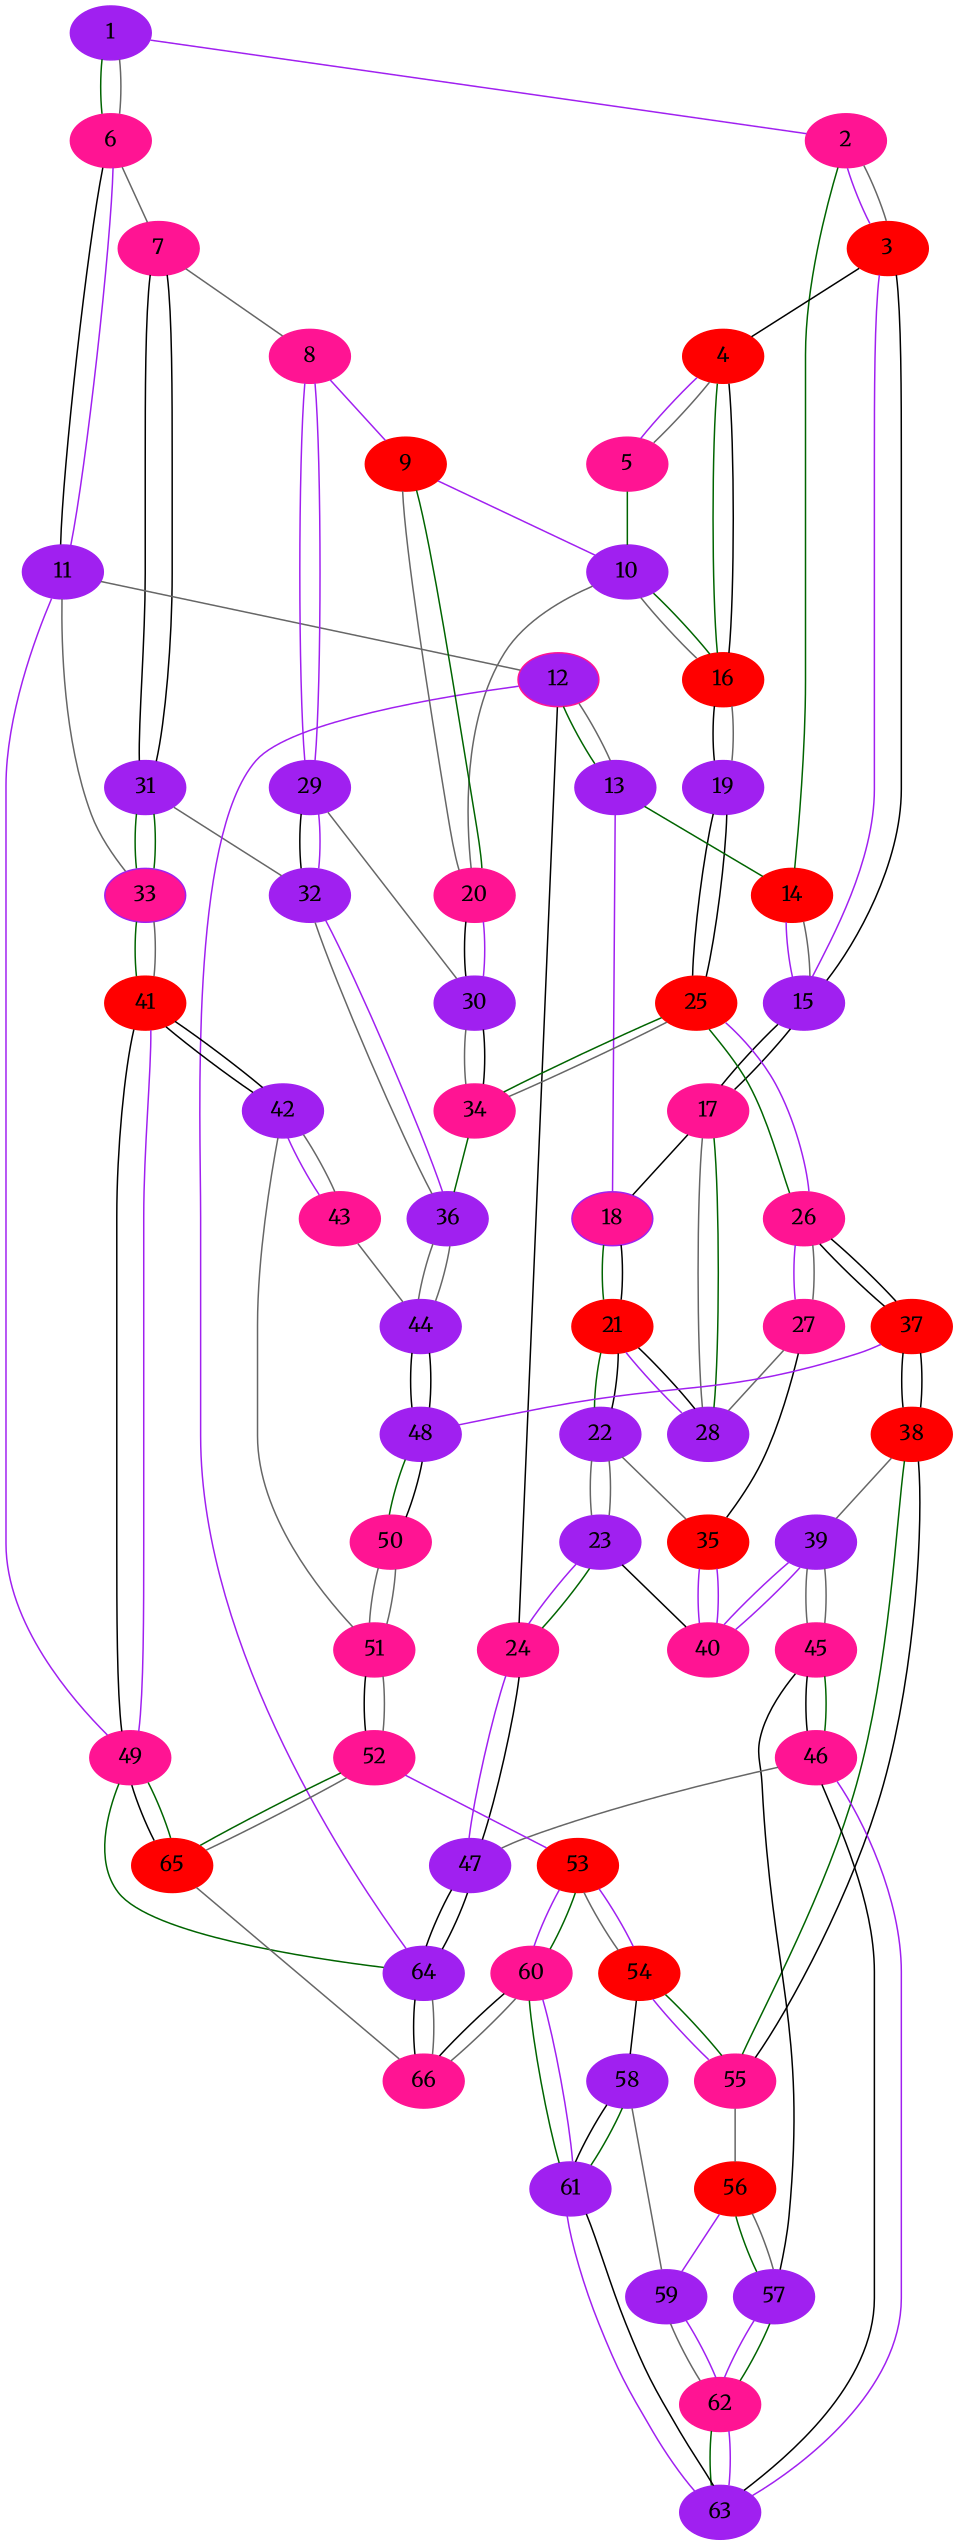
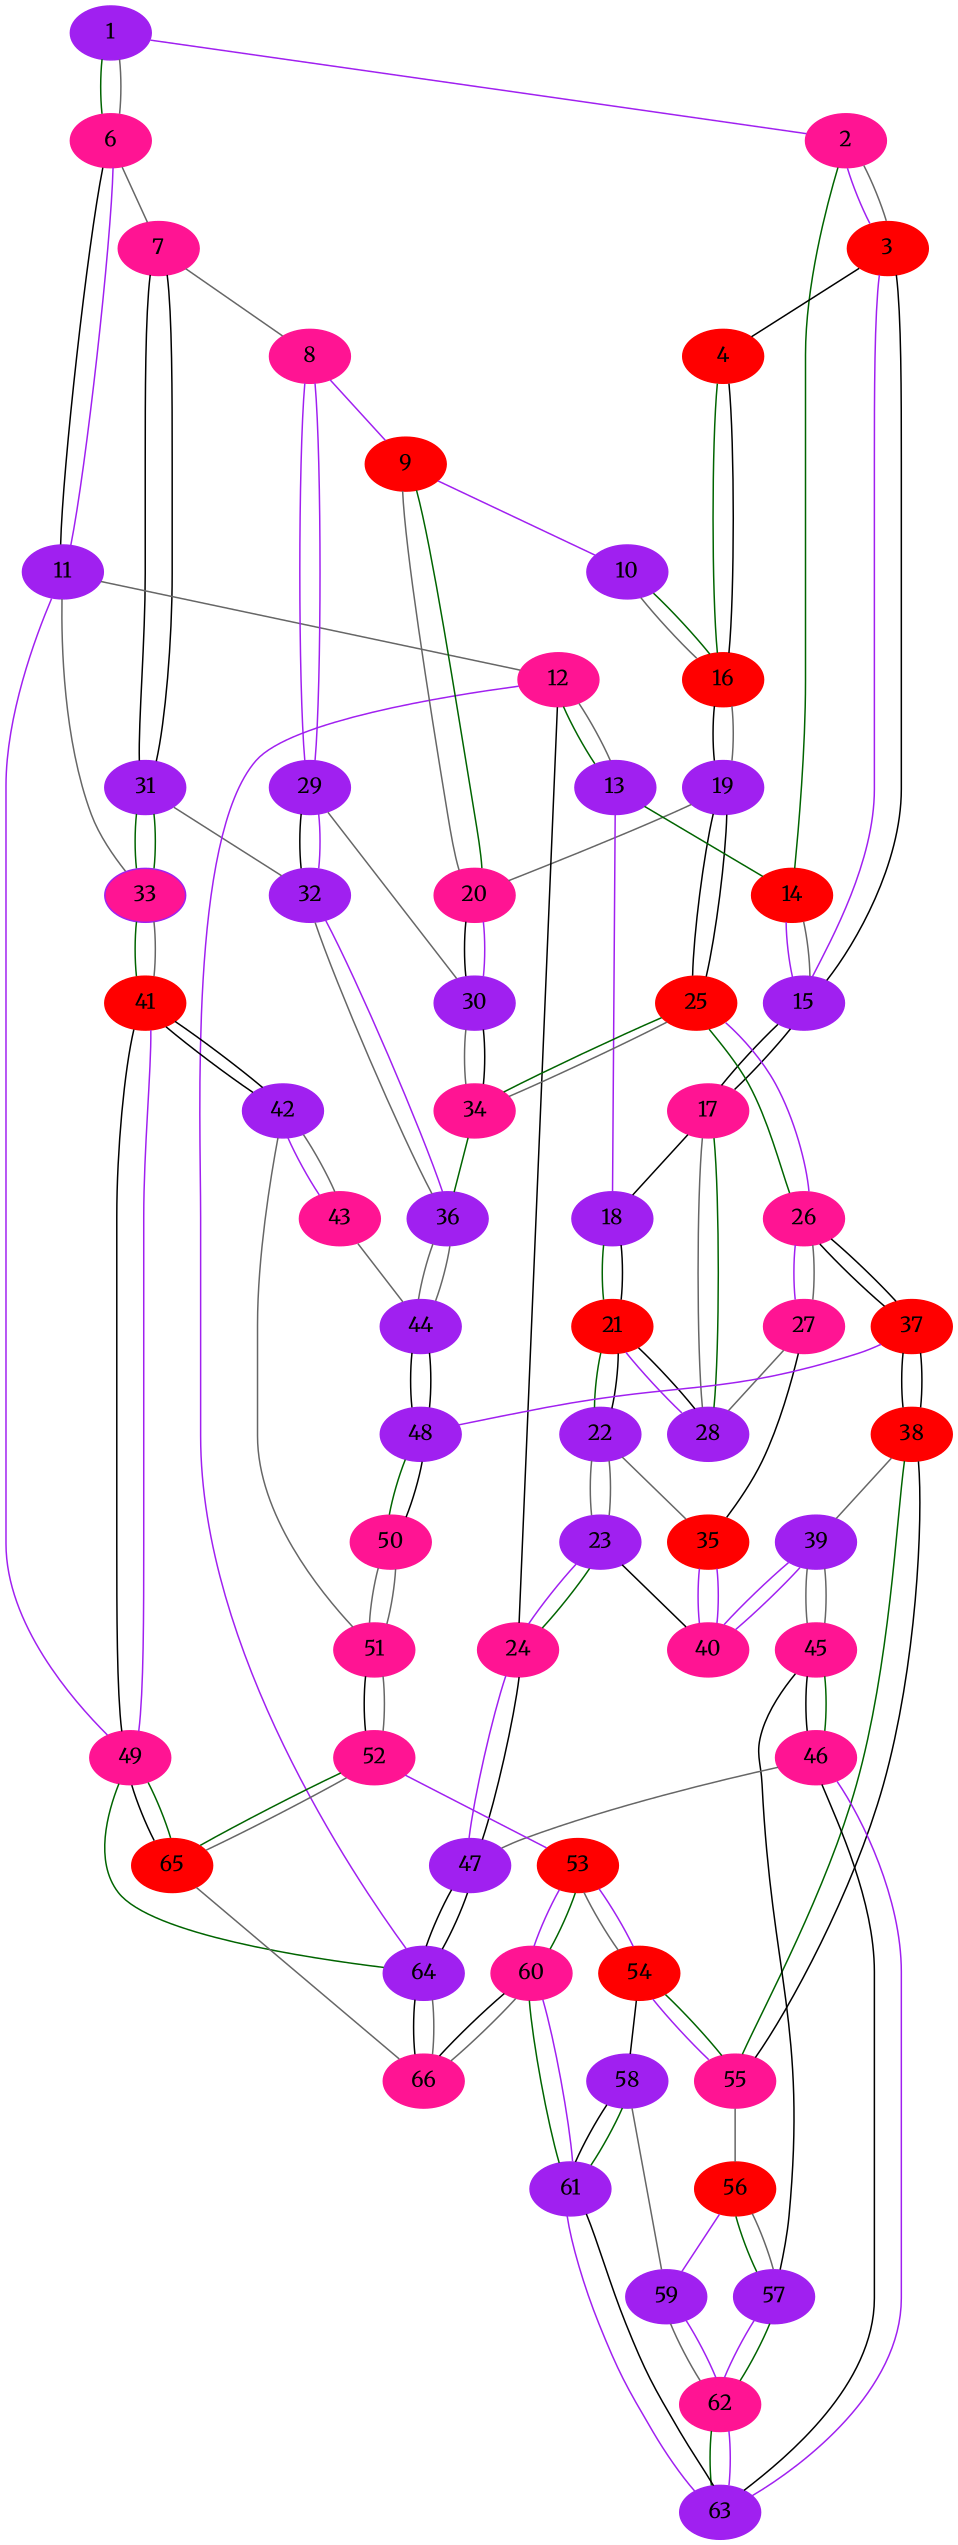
node "5": removed
node "12": fillcolor purple -> deeppink
edge "10" -- "20": now "19" -- "20"
node "18": fillcolor deeppink -> purple
